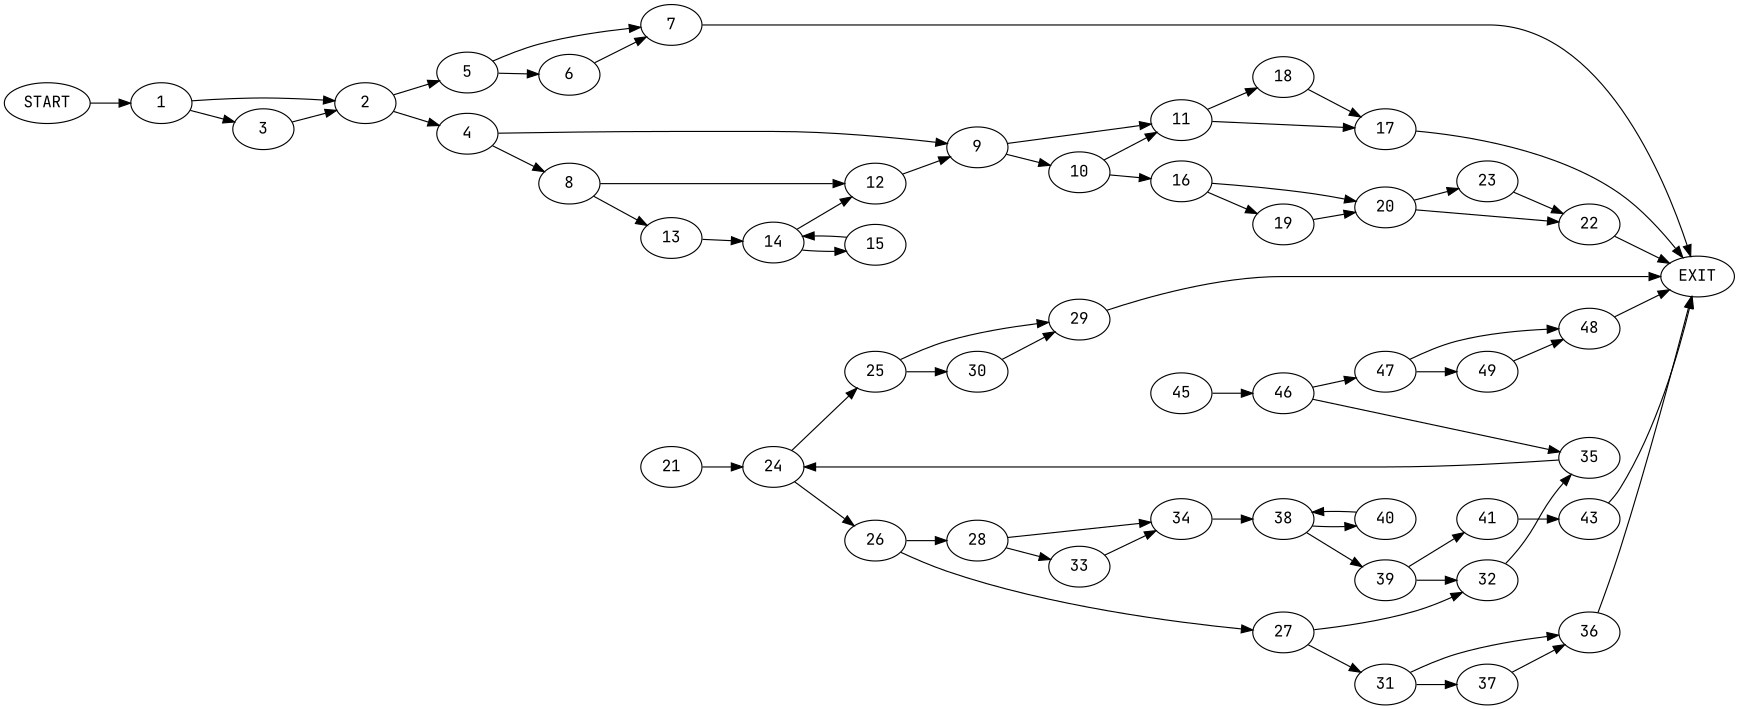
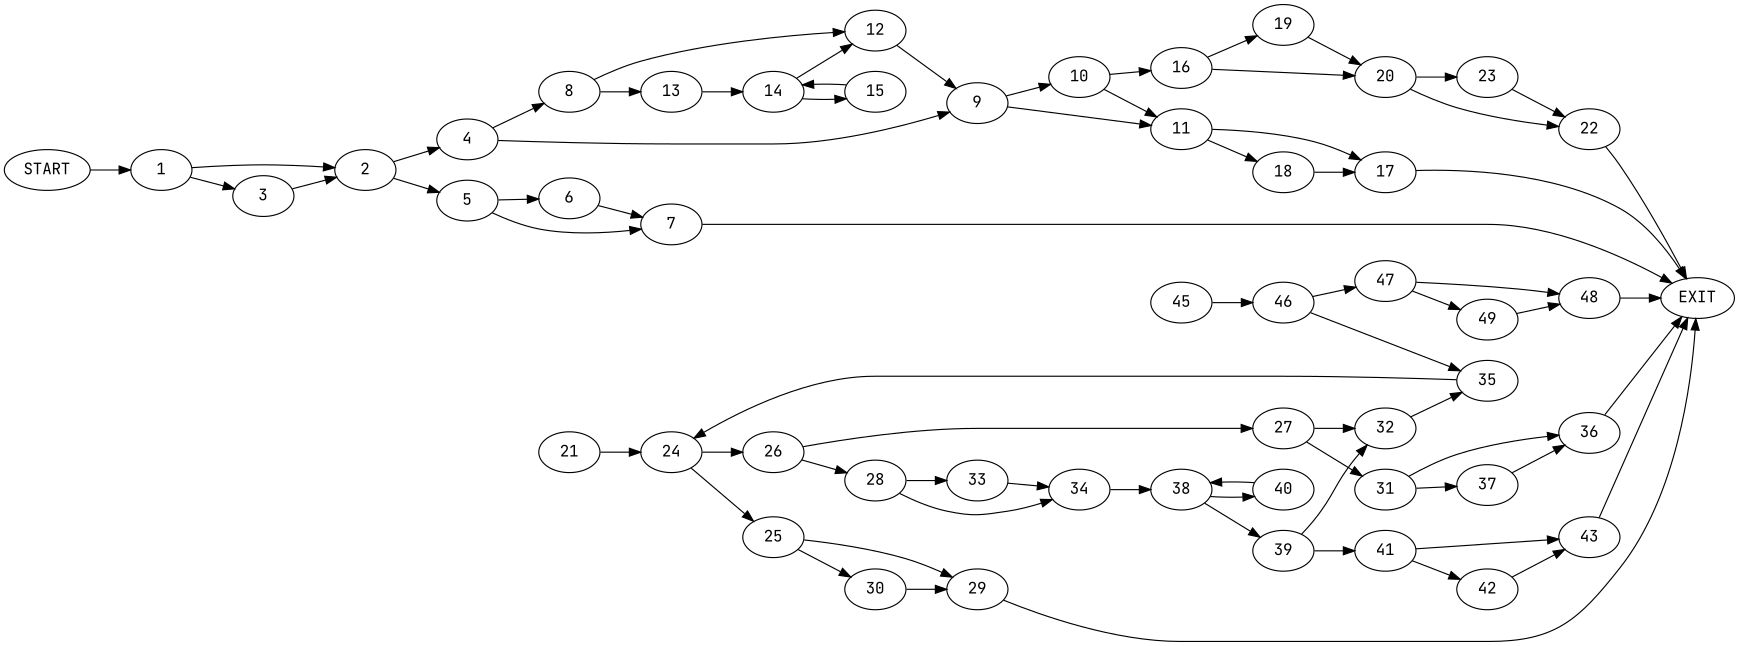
node "42": added
